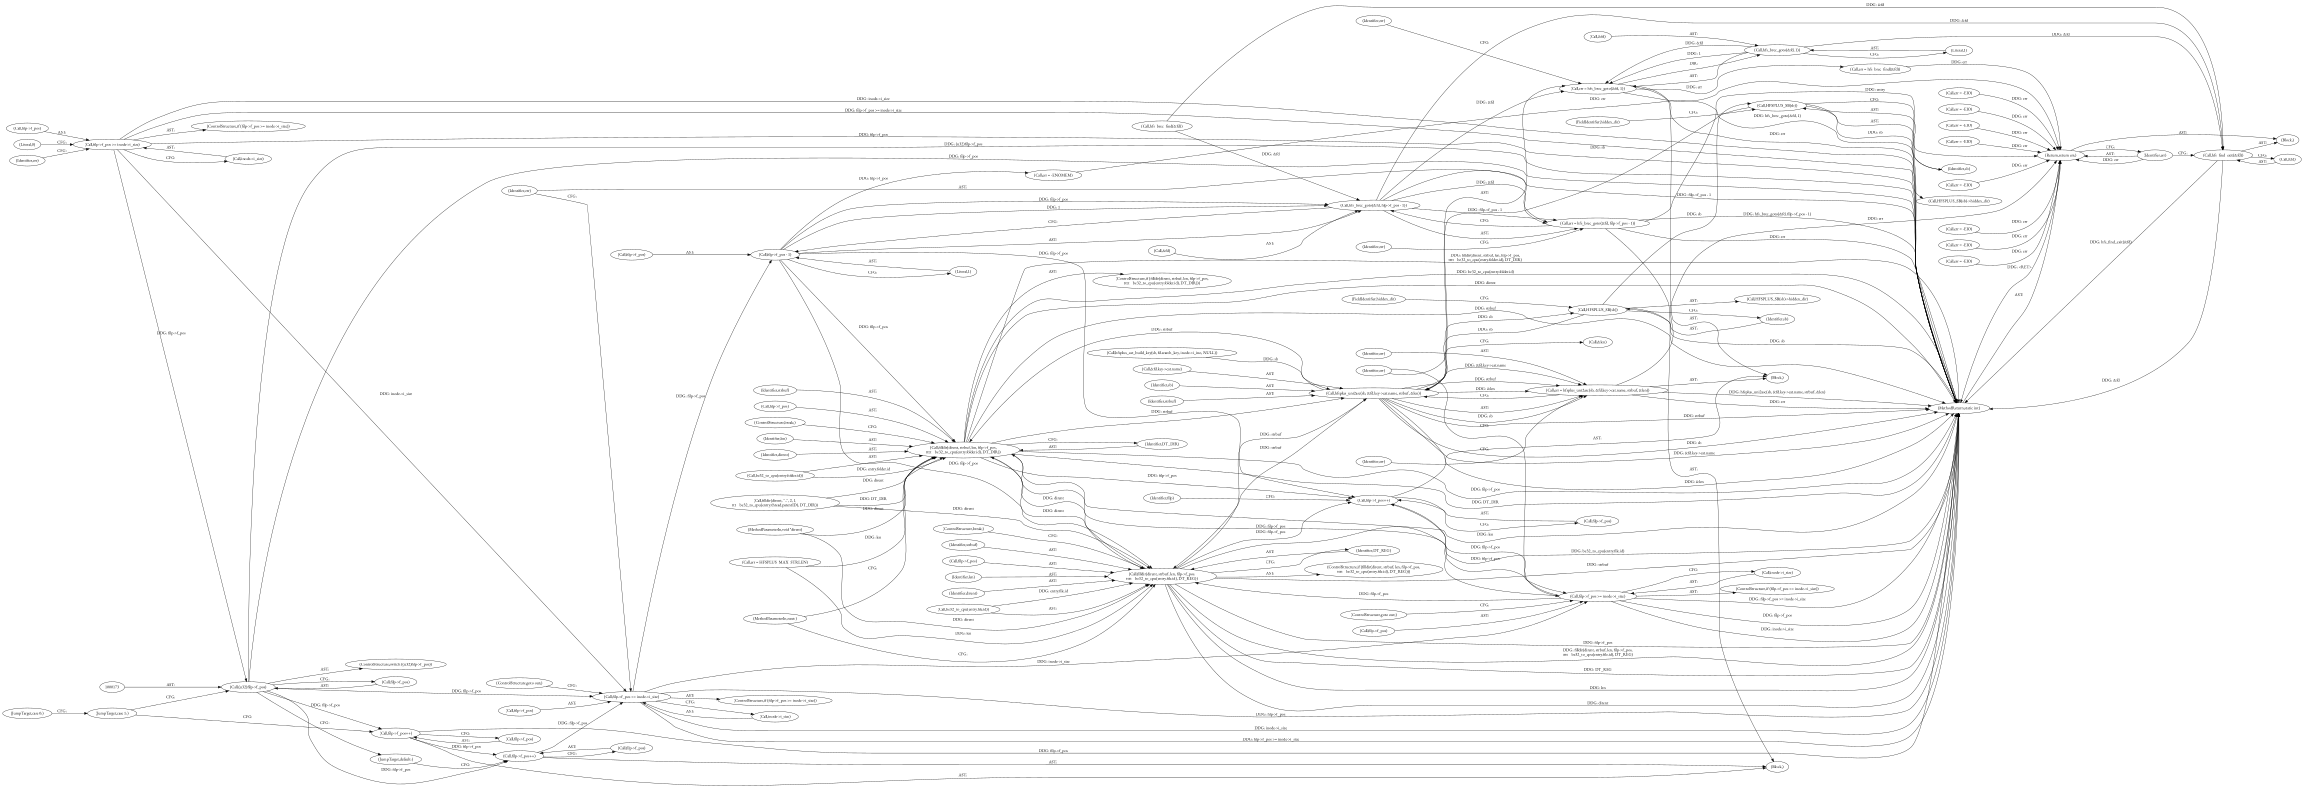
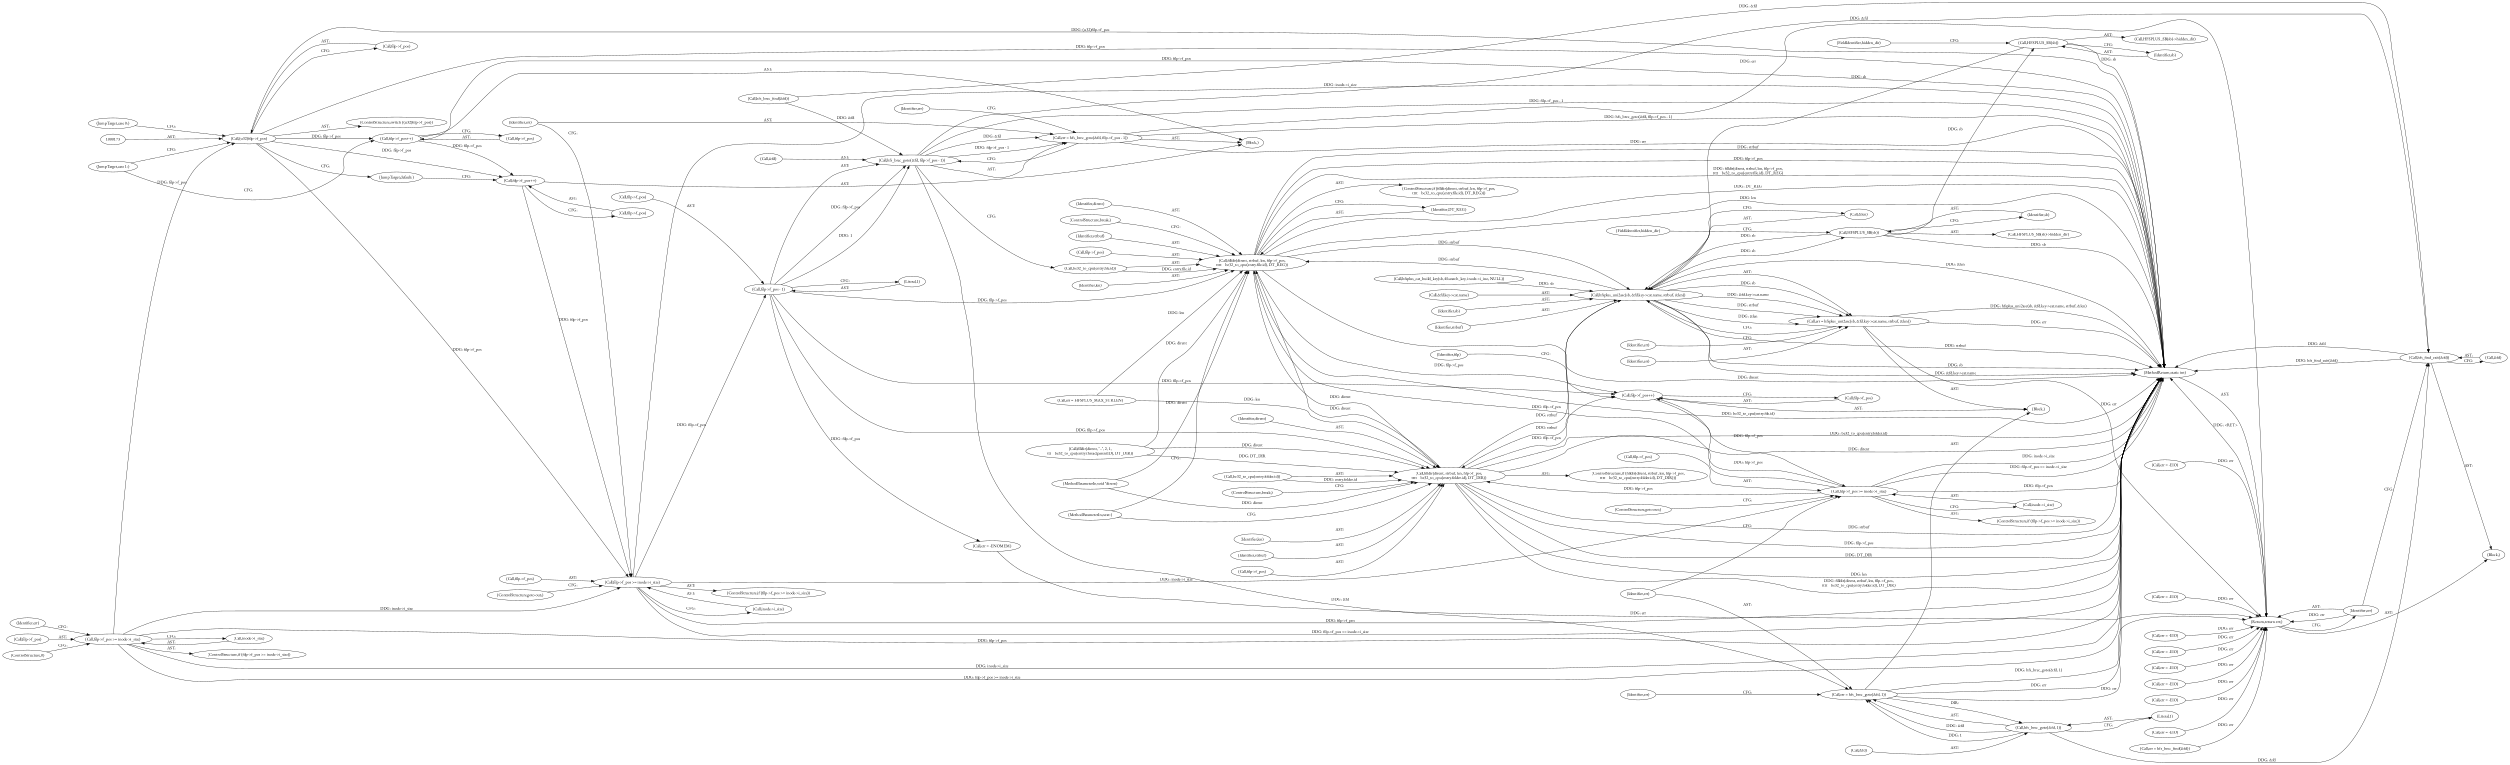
edge "(Call,err = hfs_brec_goto(&fd, 1))" -> "(Call,err = hfs_brec_find(&fd))": now "(Call,err = hfs_brec_goto(&fd, 1))" -> "(Return,return err;)"
edge "(Call,err = hfs_brec_goto(&fd, filp->f_pos - 1))" -> "(Return,return err;)": label "DDG: entry" -> "DDG: err"
node "(Literal,0)": label "(Literal,0)" -> "(ControlStructure,0)"
edge "(Call,&len)" -> "(Call,hfsplus_uni2asc(sb, &fd.key->cat.name, strbuf, &len))": added, label "AST:"
edge "(Call,hfs_brec_goto(&fd, filp->f_pos - 1))" -> "(Call,filp->f_pos - 1)": now "(Call,hfs_brec_goto(&fd, filp->f_pos - 1))" -> "(Call,be32_to_cpu(entry.file.id))"
node "(Identifier,DT_DIR)": removed
edge "(JumpTarget,case 0:)" -> "(JumpTarget,case 1:)": now "(JumpTarget,case 0:)" -> "(Call,(u32)filp->f_pos)"
